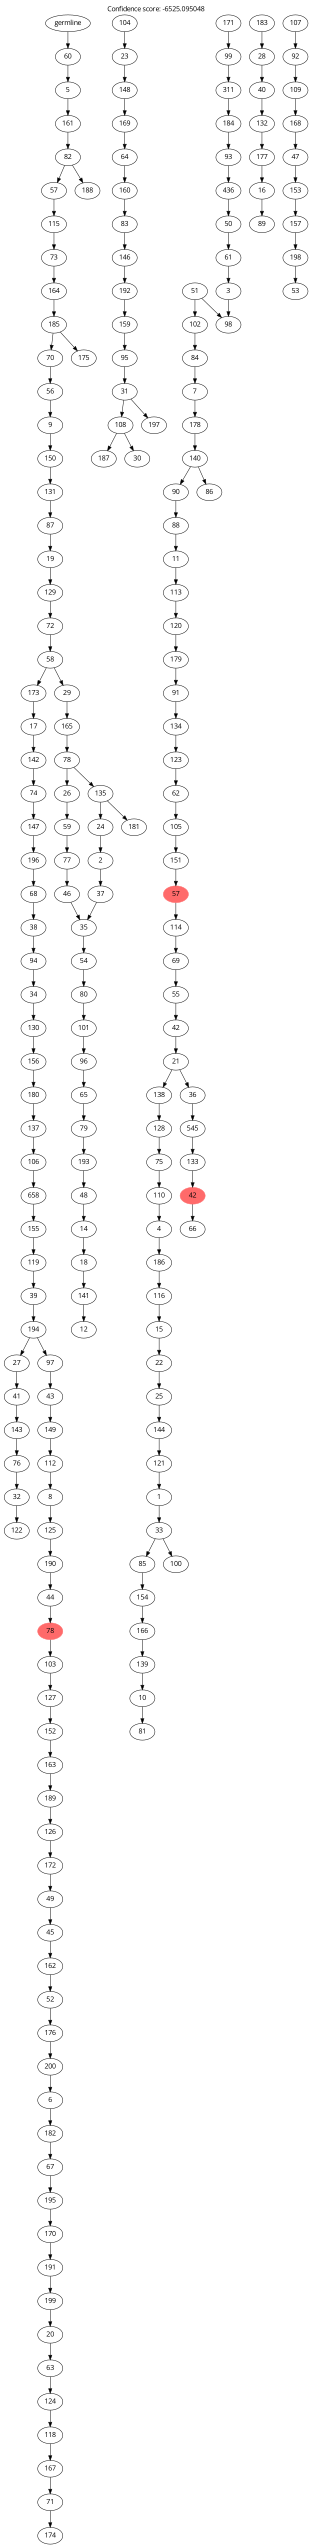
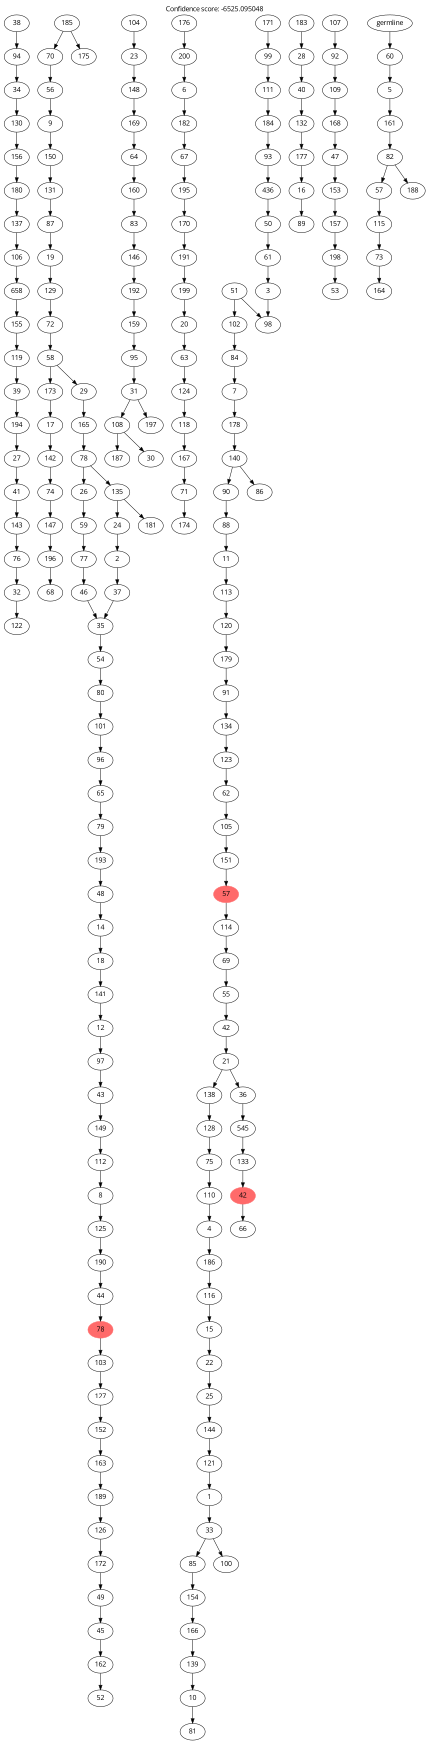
node "311": label "311" -> "111"
edge "164" -> "185": removed
edge "68" -> "38": removed
edge "194" -> "97": now "12" -> "97"
edge "52" -> "176": removed
